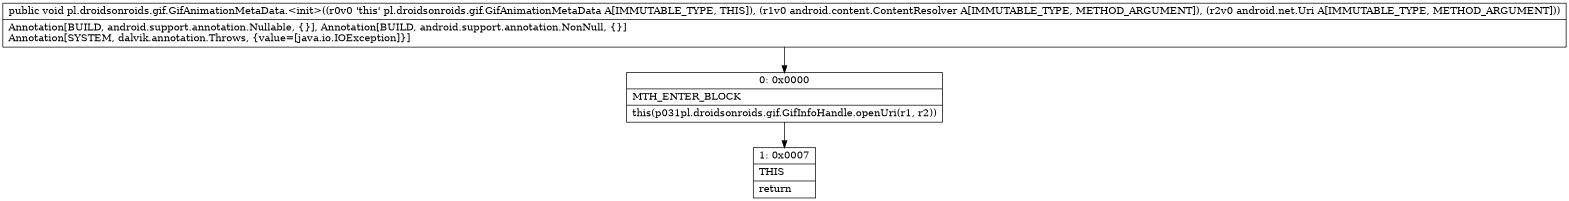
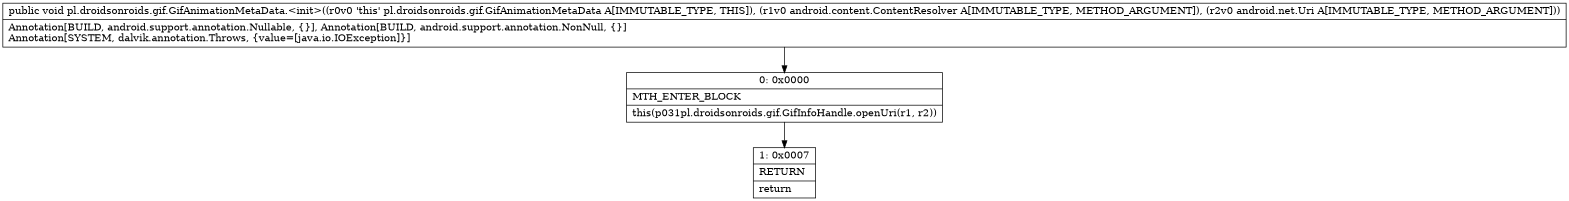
node "1: 0x0007": text "THIS" -> "RETURN"
